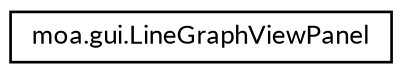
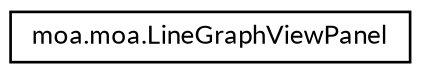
node "moa.gui.LineGraphViewPanel": label "moa.gui.LineGraphViewPanel" -> "moa.moa.LineGraphViewPanel"
